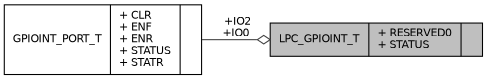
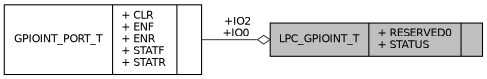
node "GPIOINT_PORT_T": text "+ STATUS" -> "+ STATF"
